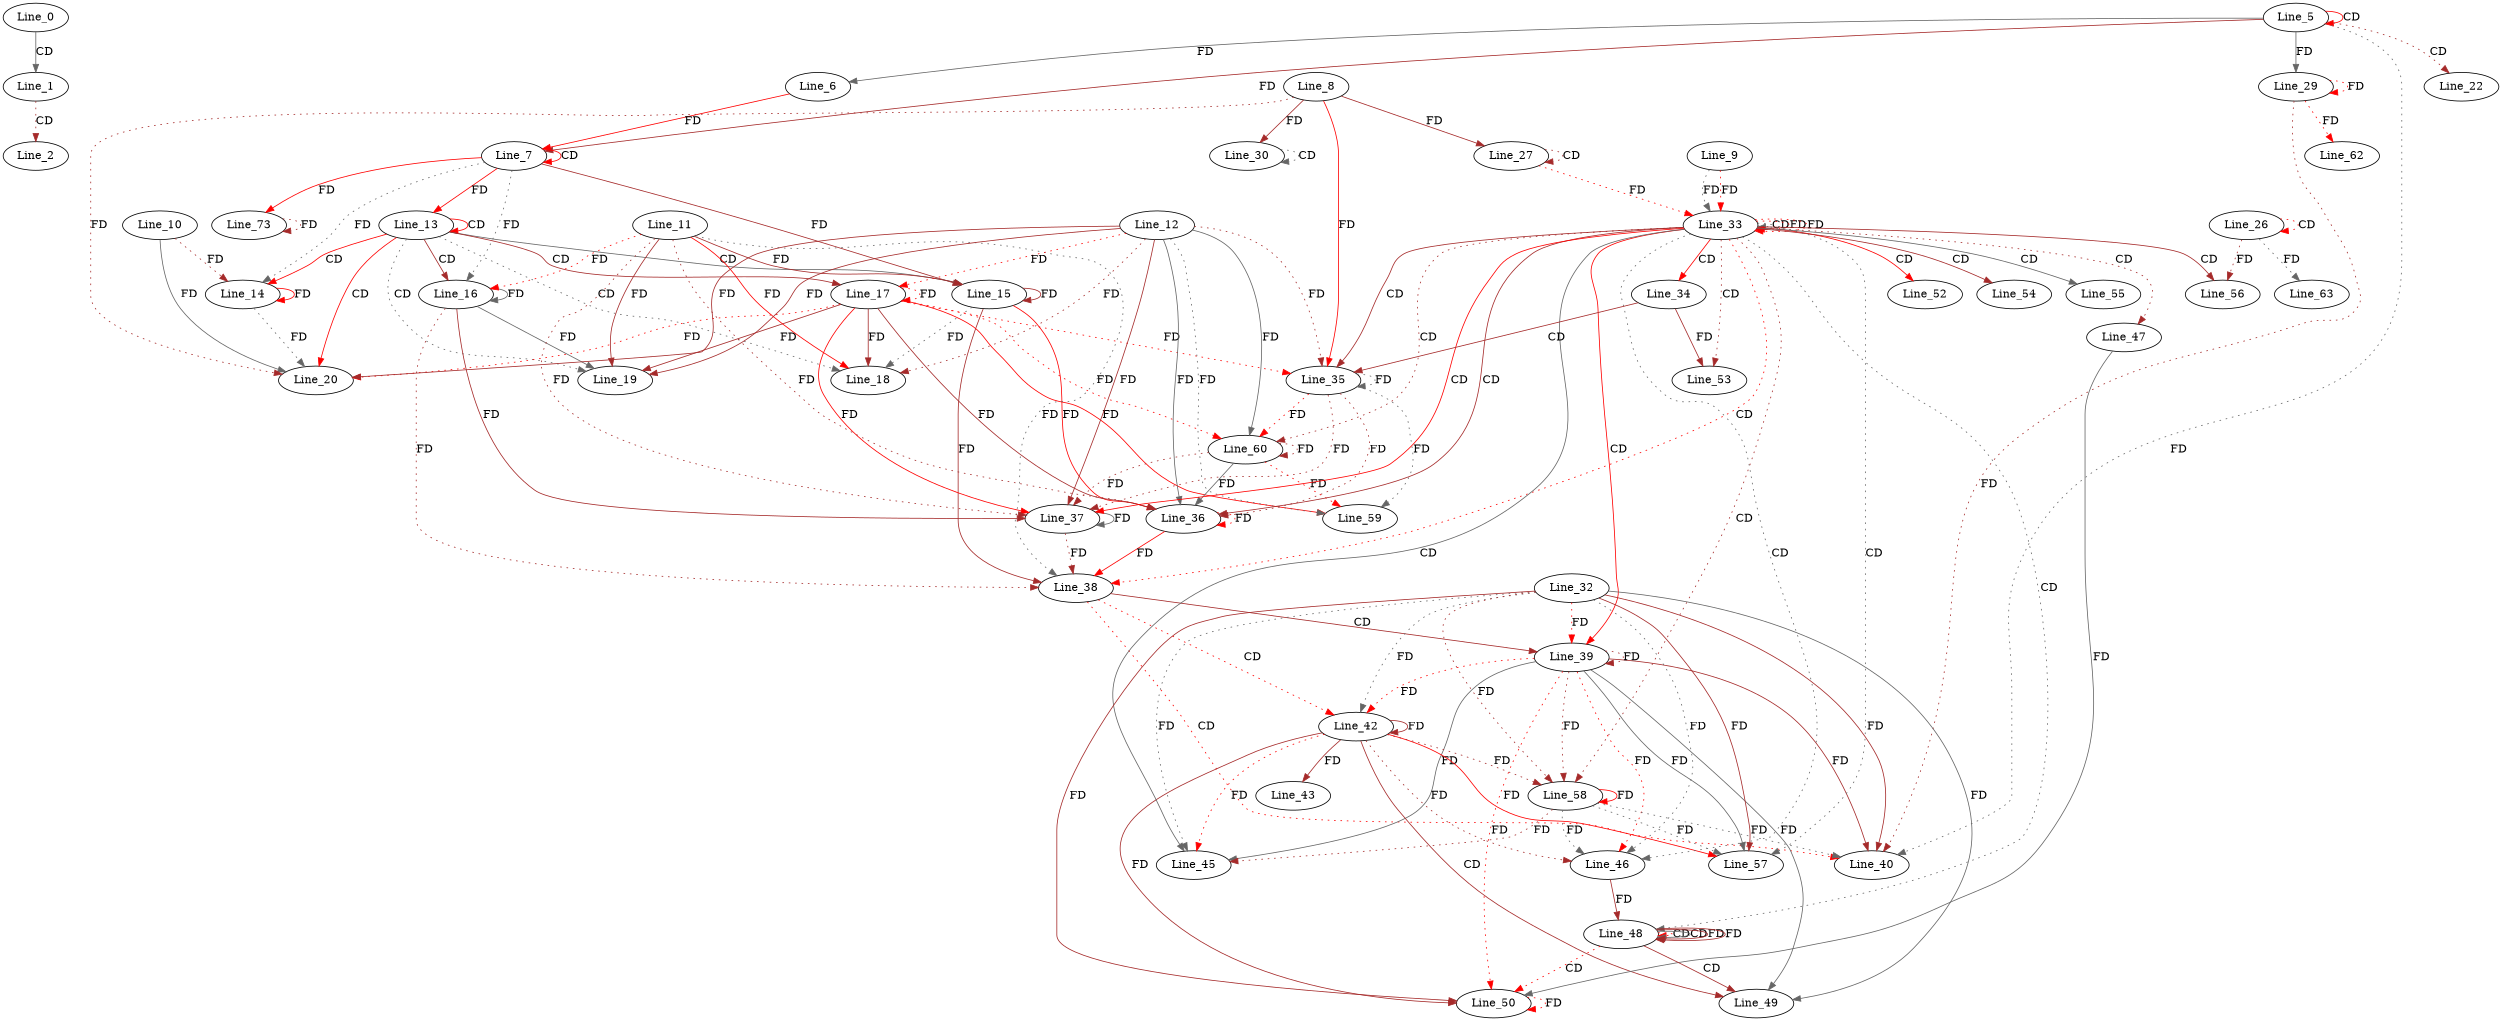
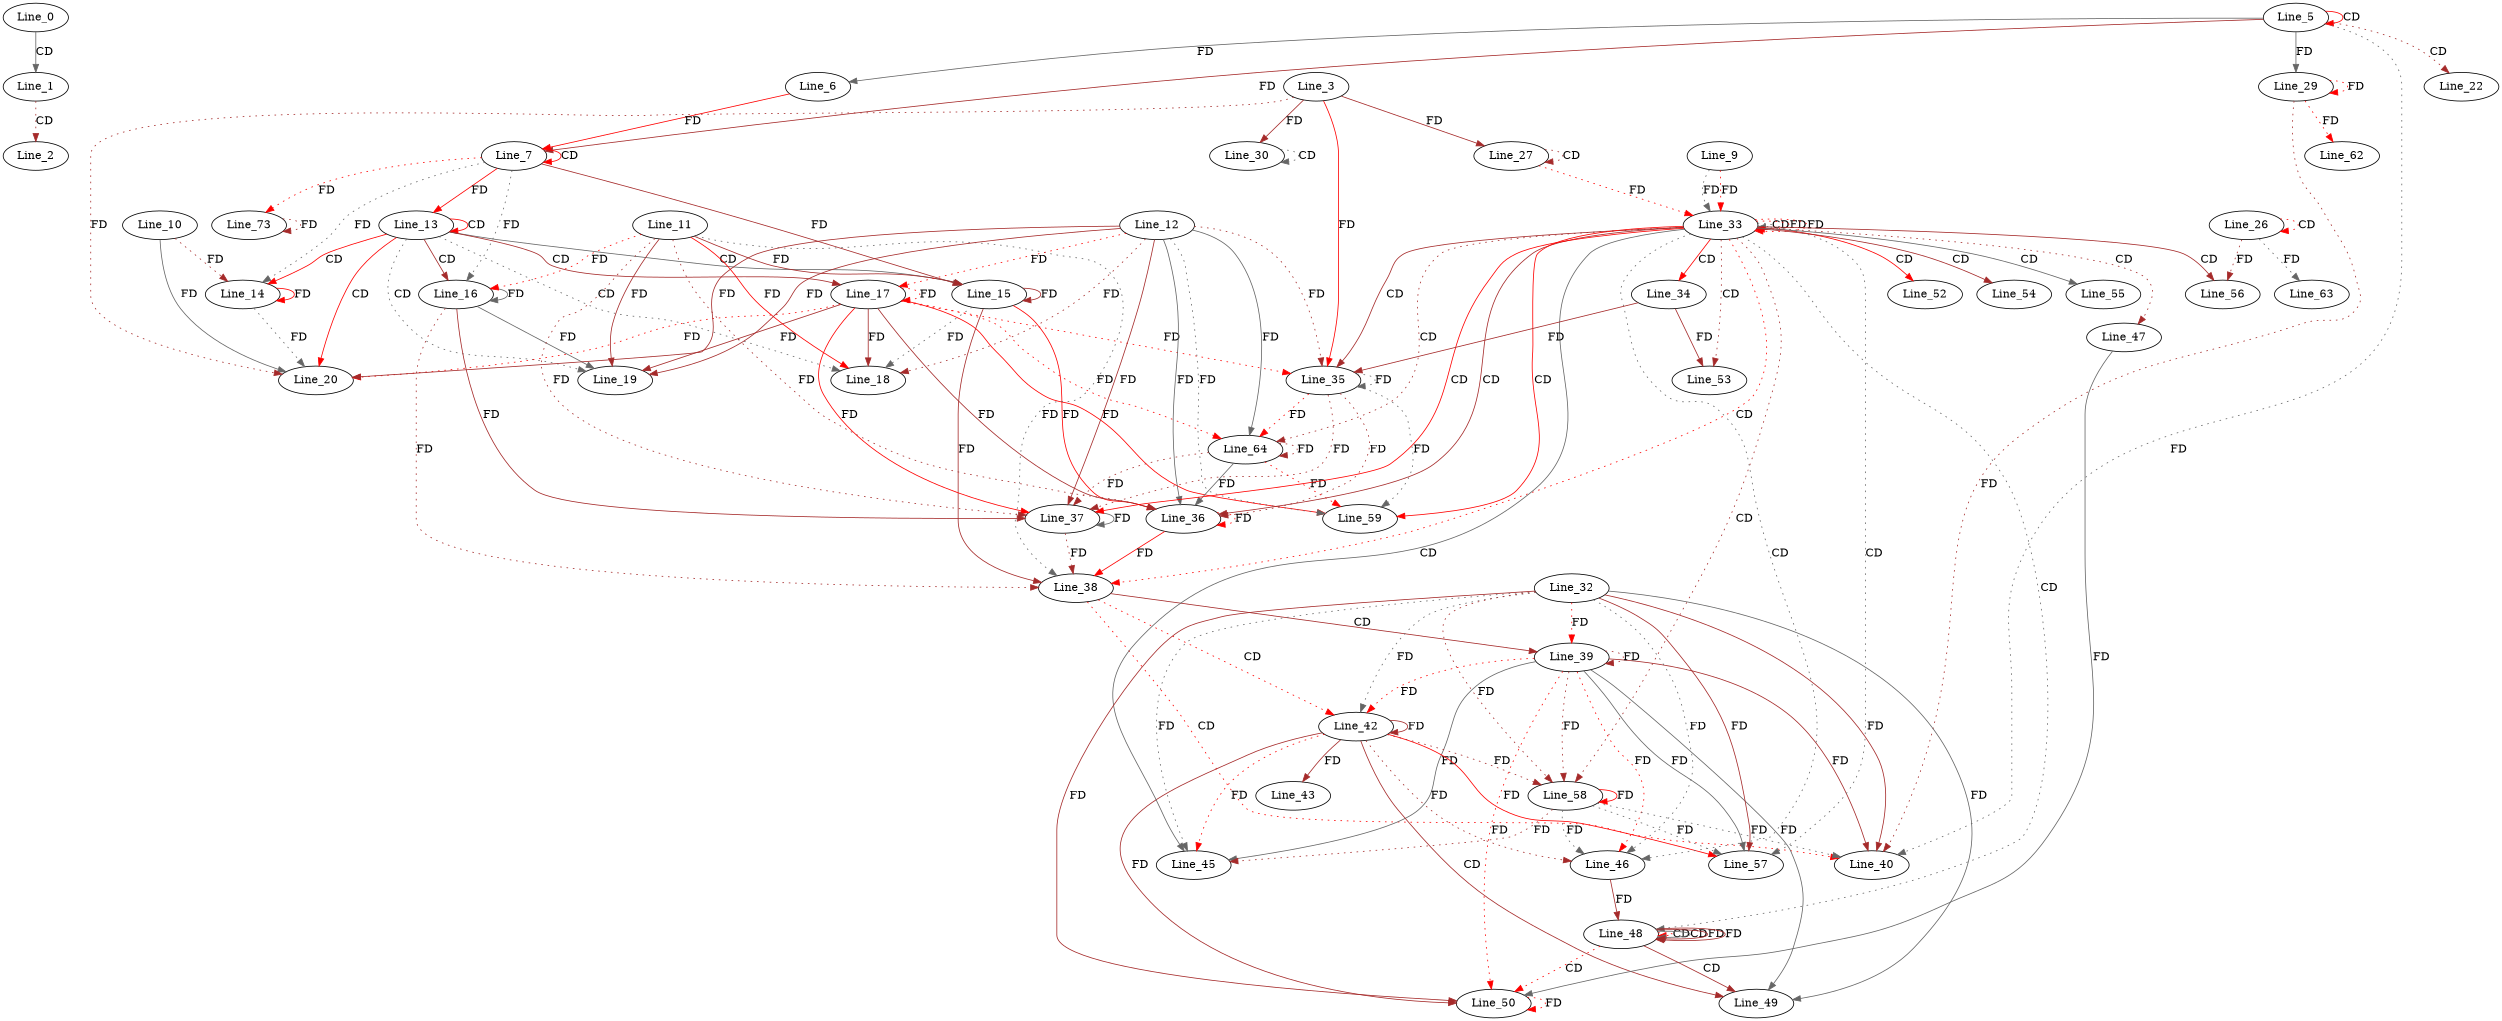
node "Line_8": label "Line_8" -> "Line_3"
edge "Line_7" -> "Line_73": style solid -> dotted
edge "Line_34" -> "Line_35": label "CD" -> "FD"
edge "Line_33" -> "Line_39": now "Line_33" -> "Line_59"
node "Line_60": label "Line_60" -> "Line_64"
